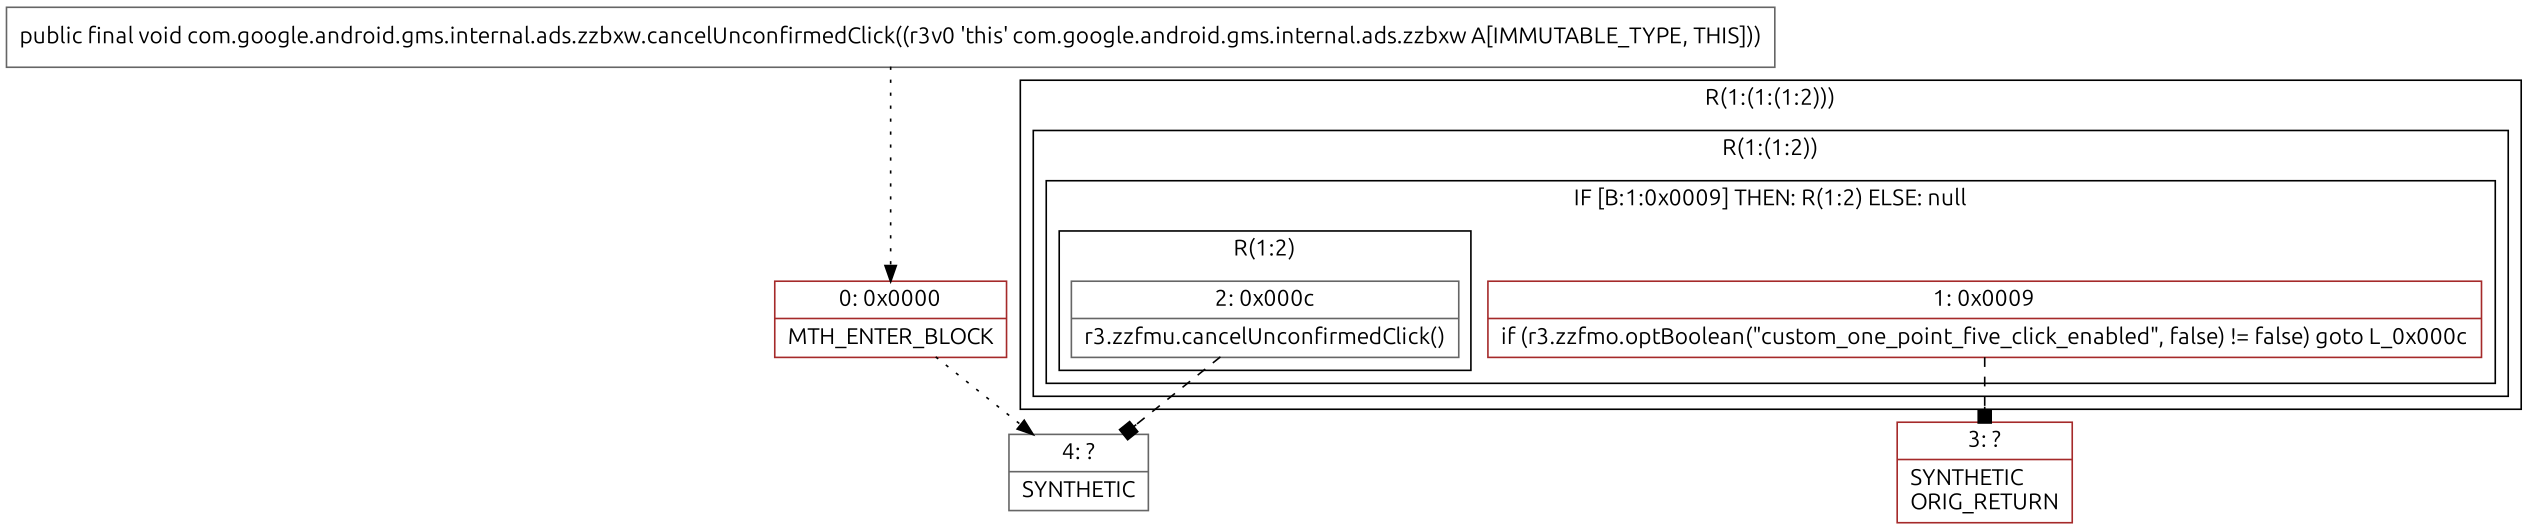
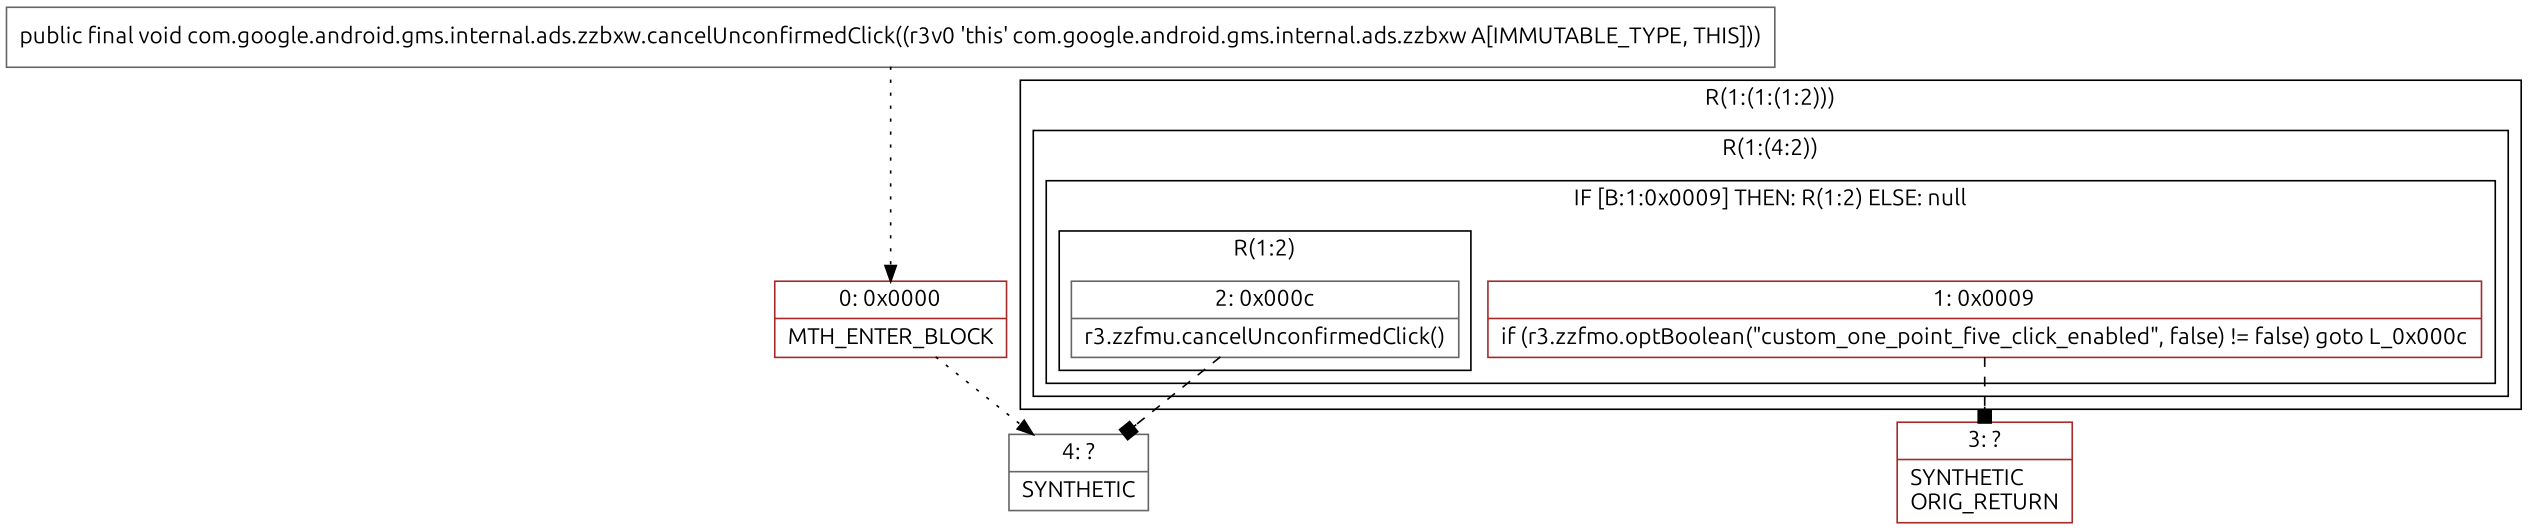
cluster "R(1:(1:2))": label "R(1:(1:2))" -> "R(1:(4:2))"
